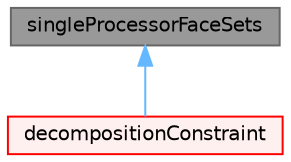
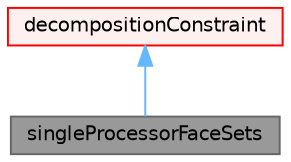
edge "decompositionConstraint" -> "singleProcessorFaceSets": reversed
